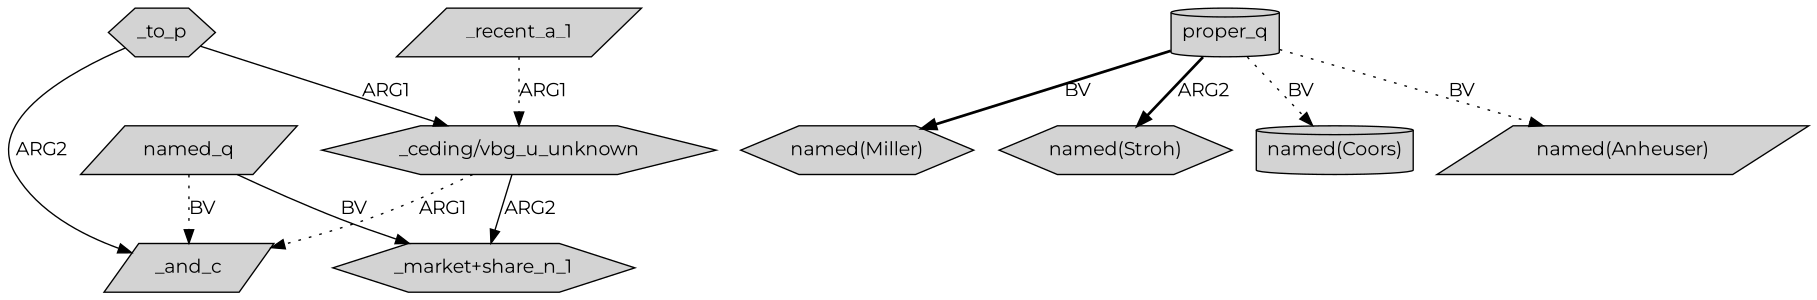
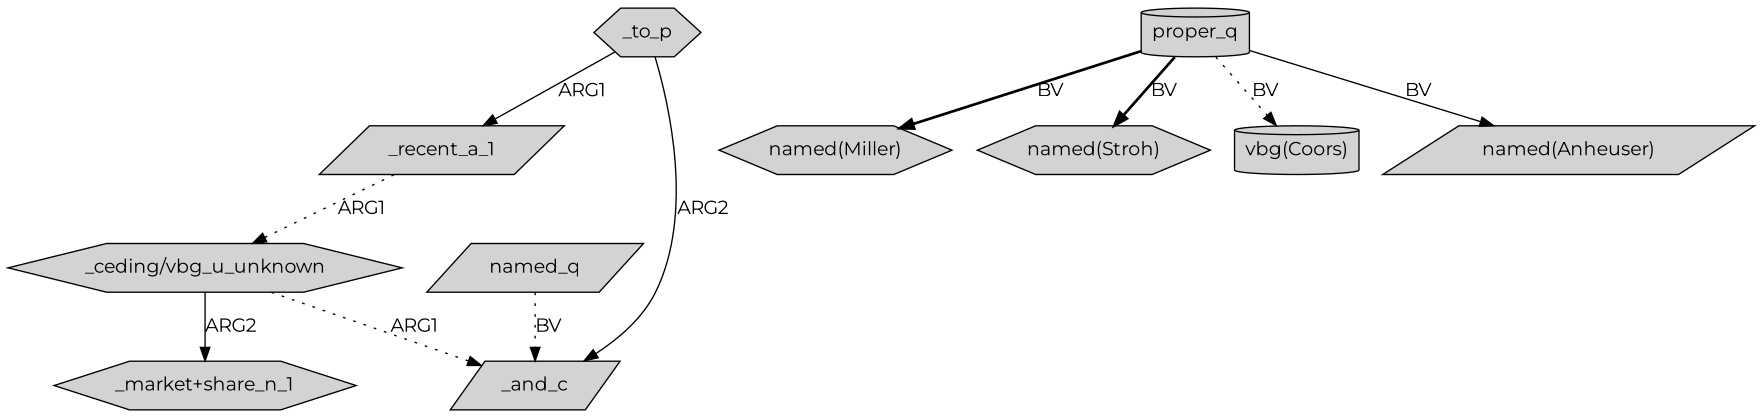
edge "_to_p" -> "_ceding/vbg_u_unknown": now "_to_p" -> "_recent_a_1"
edge "proper_q" -> "named(Anheuser)": style dotted -> solid
edge "proper_q" -> "named(Stroh)": label "ARG2" -> "BV"
node "named(Coors)": label "named(Coors)" -> "vbg(Coors)"
edge "named_q" -> "_market+share_n_1": removed, label "BV"
